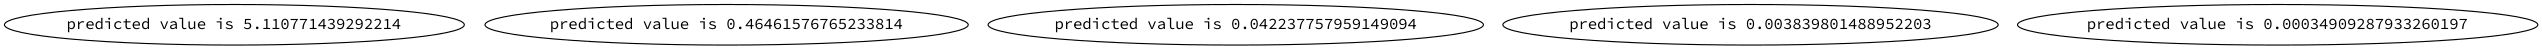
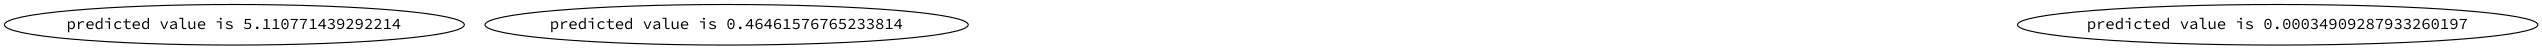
node "predicted value is 0.042237757959149094": removed
node "predicted value is 0.003839801488952203": removed
